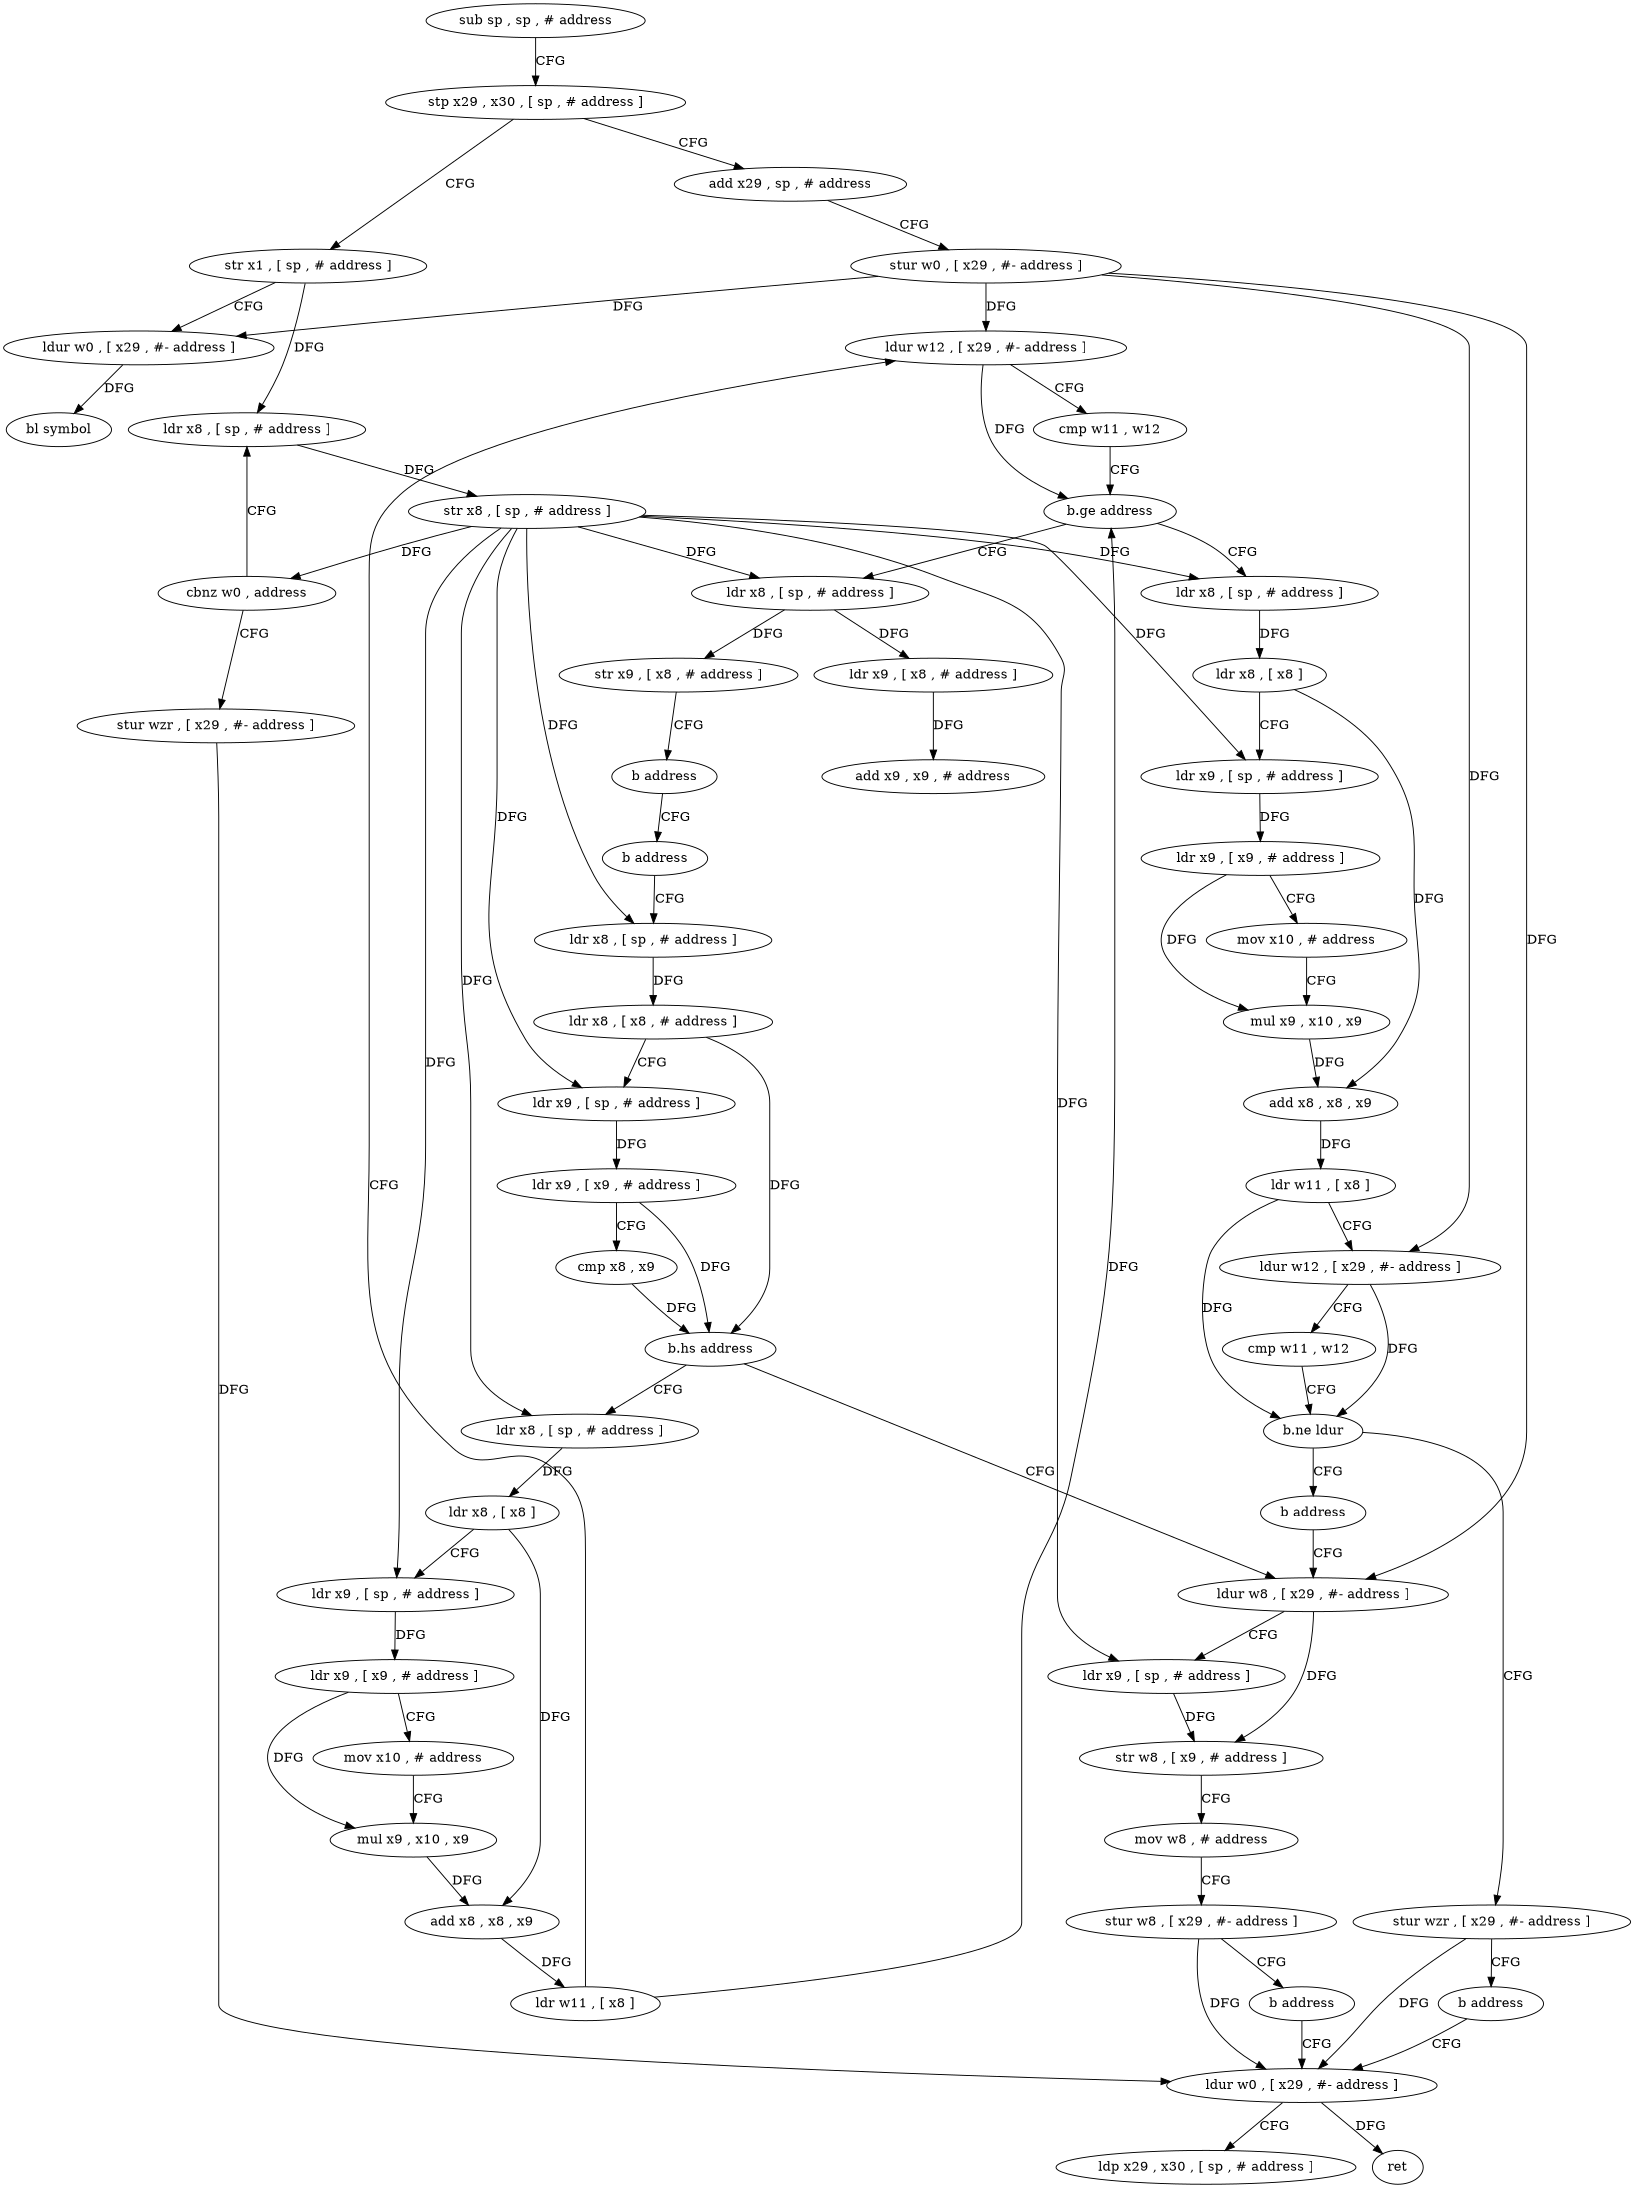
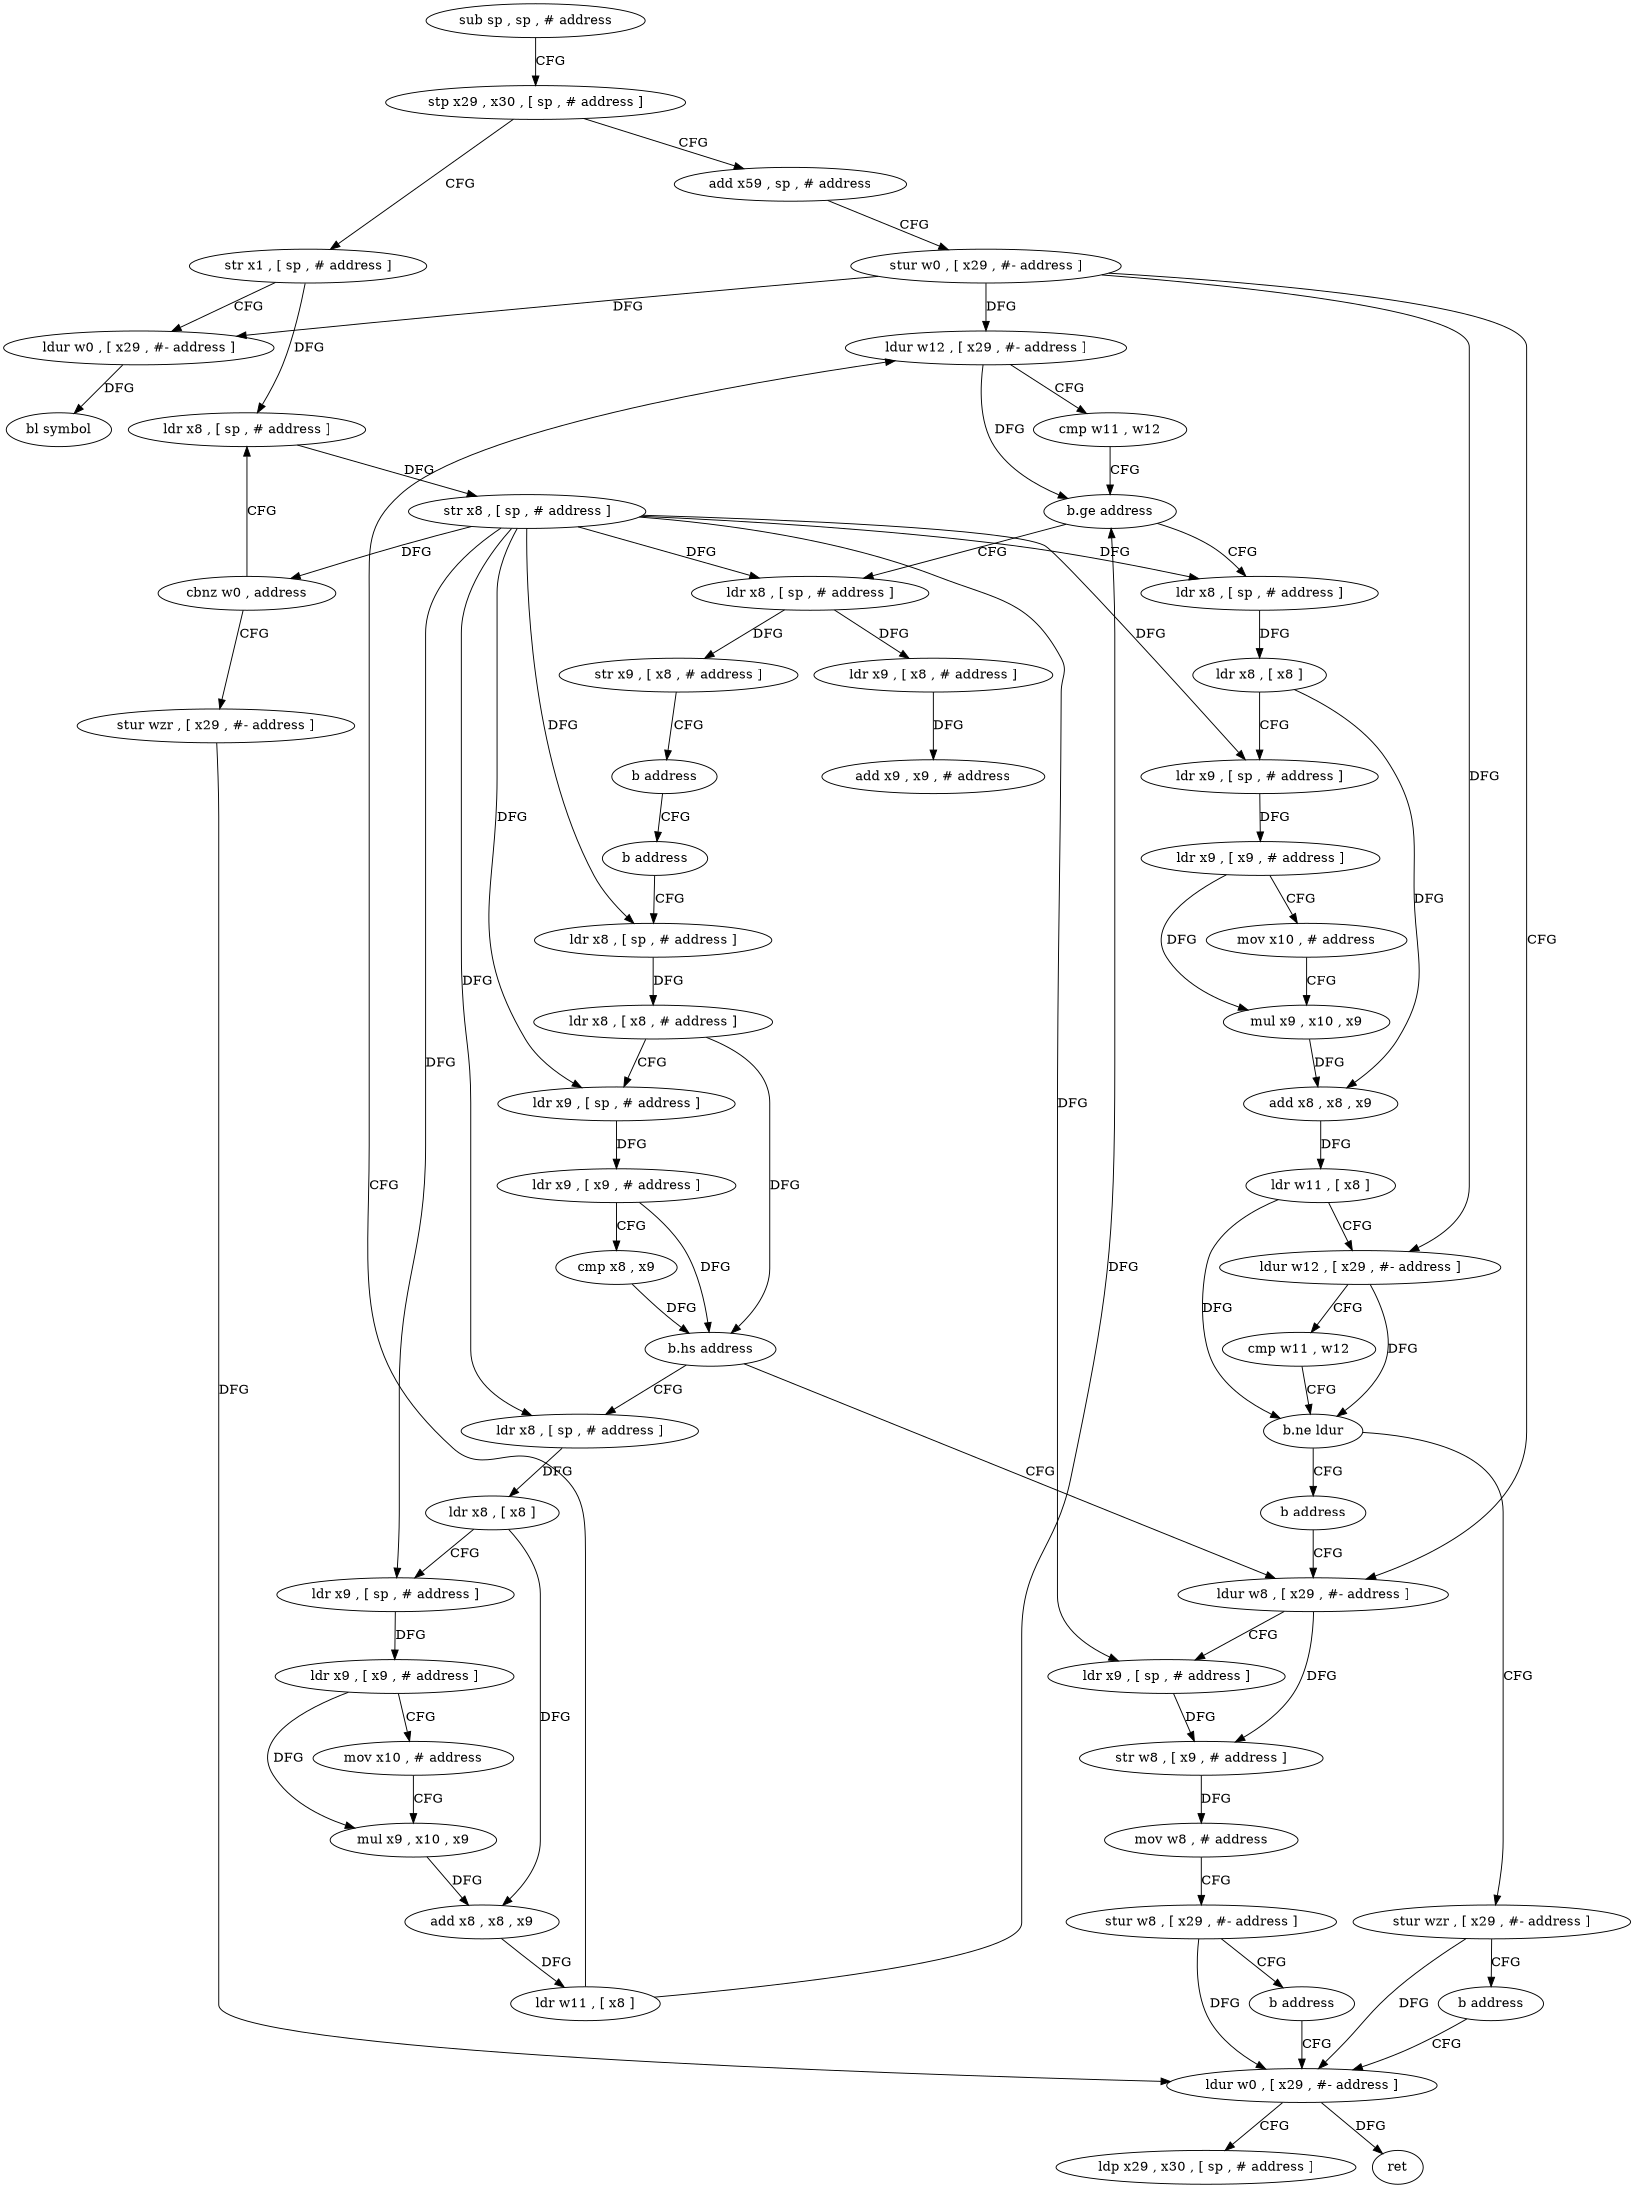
node "add x29 , sp , # address": label "add x29 , sp , # address" -> "add x59 , sp , # address"
edge "stur w0 , [ x29 , #- address ]" -> "ldur w8 , [ x29 , #- address ]": label "DFG" -> "CFG"
edge "str w8 , [ x9 , # address ]" -> "mov w8 , # address": label "CFG" -> "DFG"
